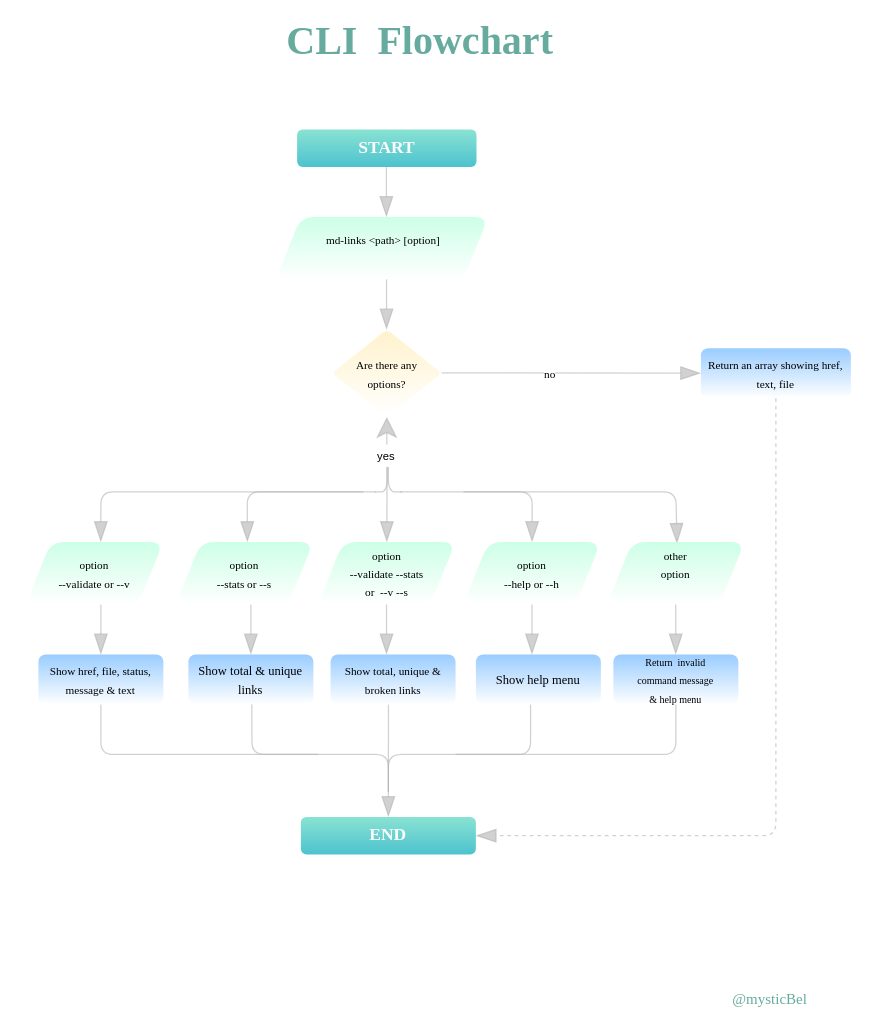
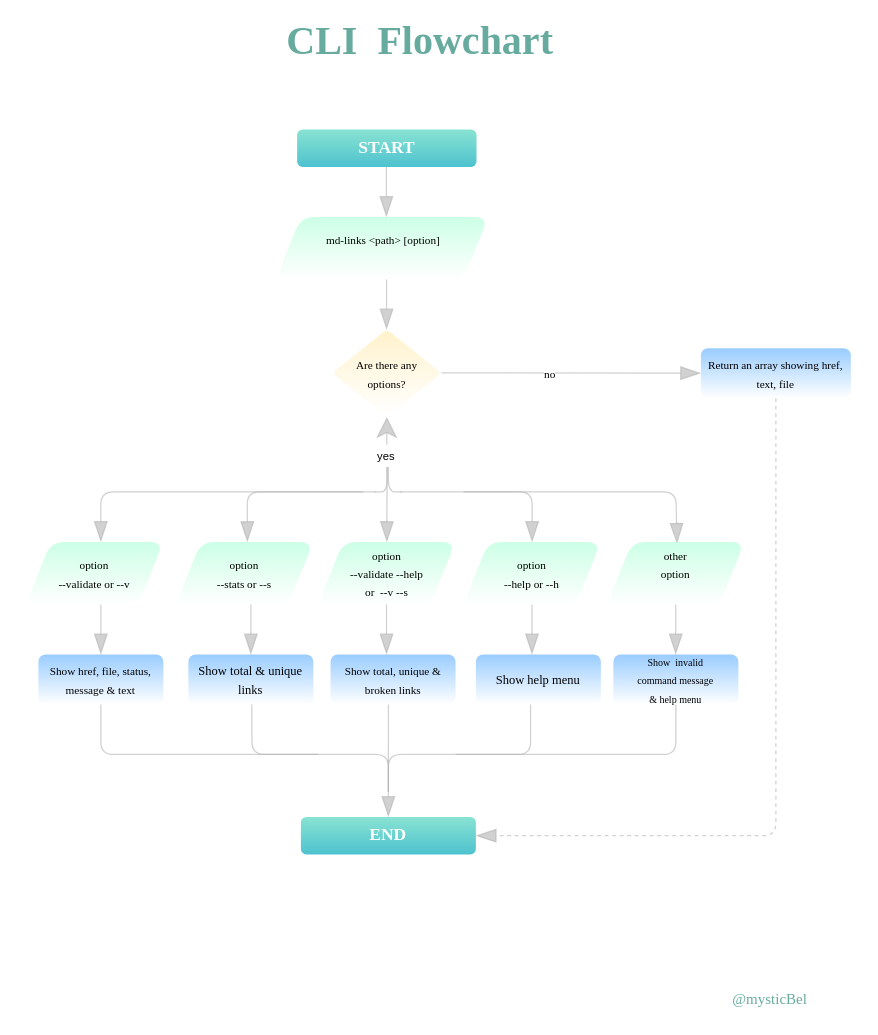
node "option --validate --stats or --v --s": label "option --validate --stats or --v --s" -> "option --validate --help or --v --s"
node "Return invalid command message & help menu": label "Return invalid command message & help menu" -> "Show invalid command message & help menu"
